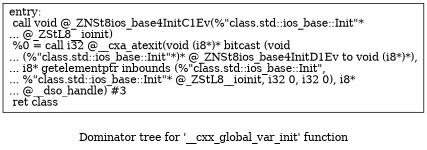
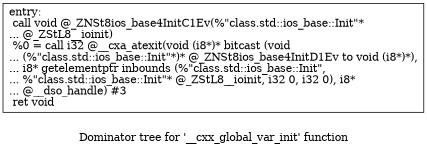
node "entry:": text "ret class" -> "ret void"
